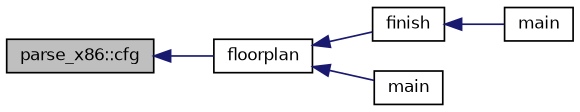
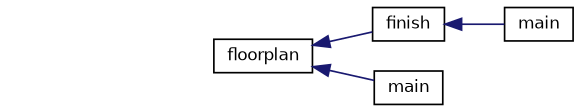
node "parse_x86::cfg": removed
